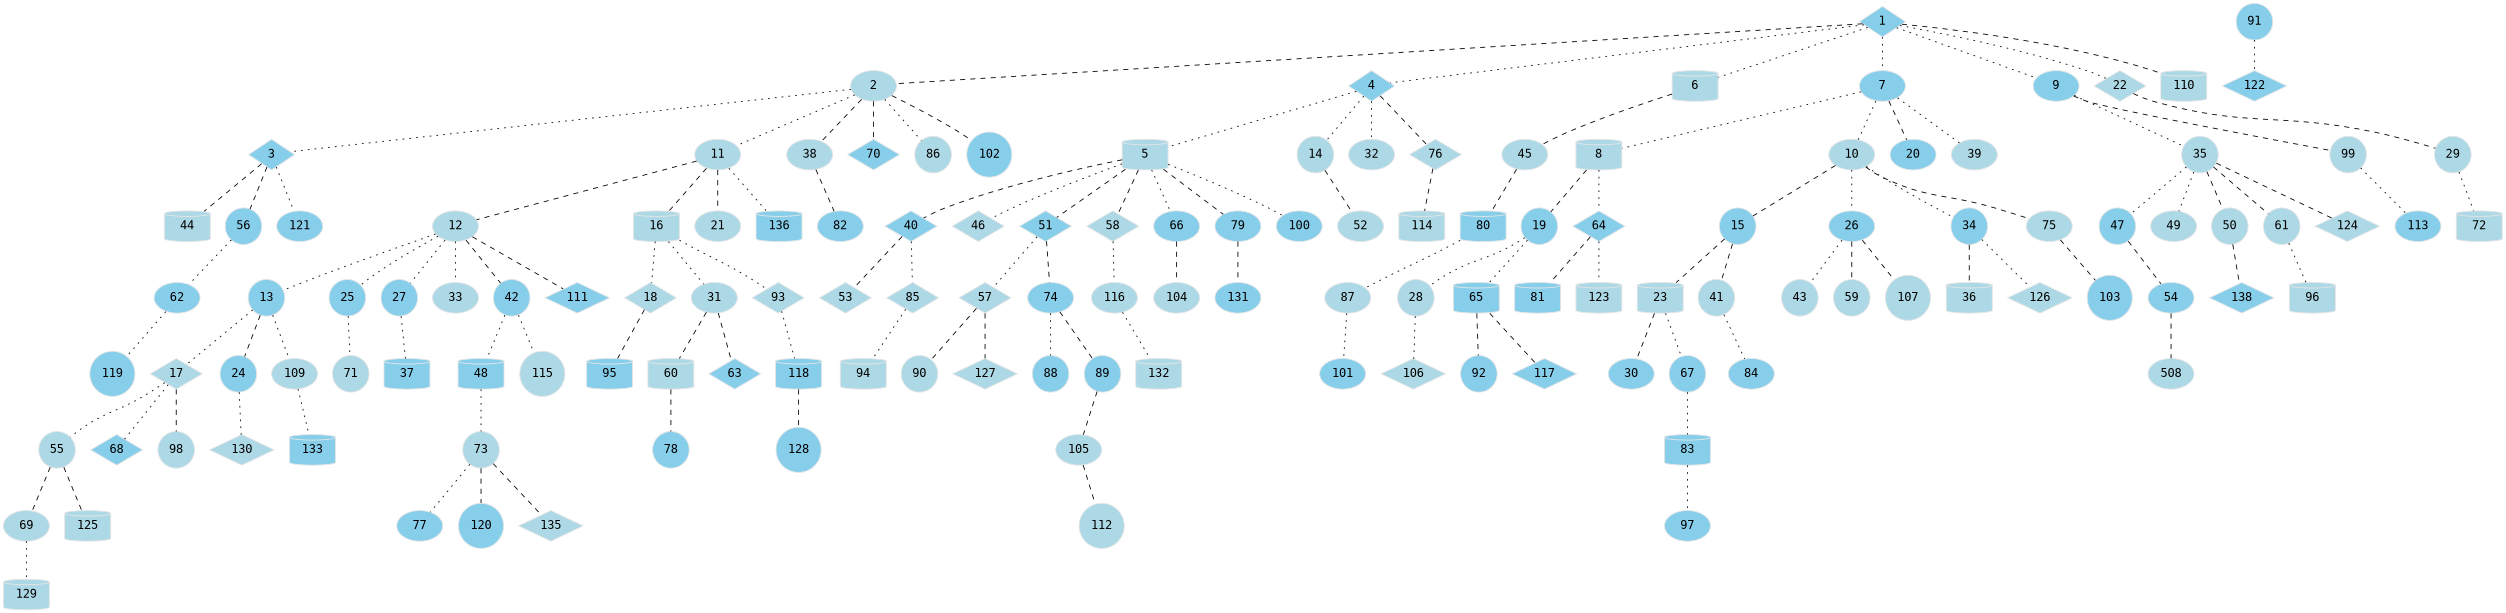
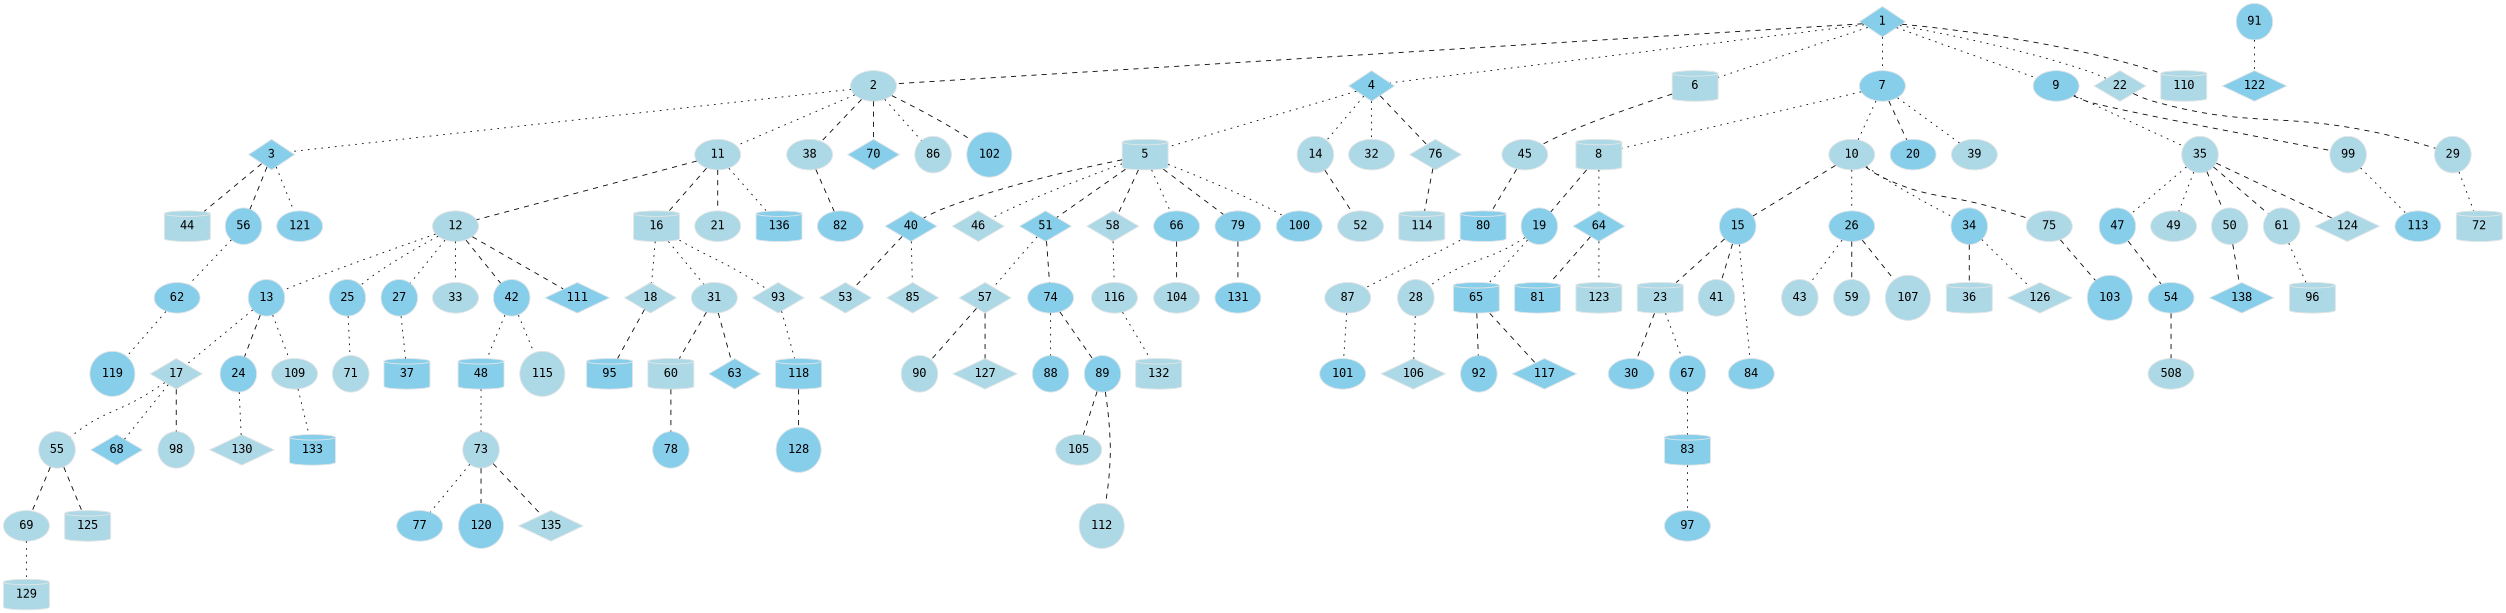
edge "41" -- "84": now "15" -- "84"
node "94": removed
edge "105" -- "112": now "89" -- "112"
